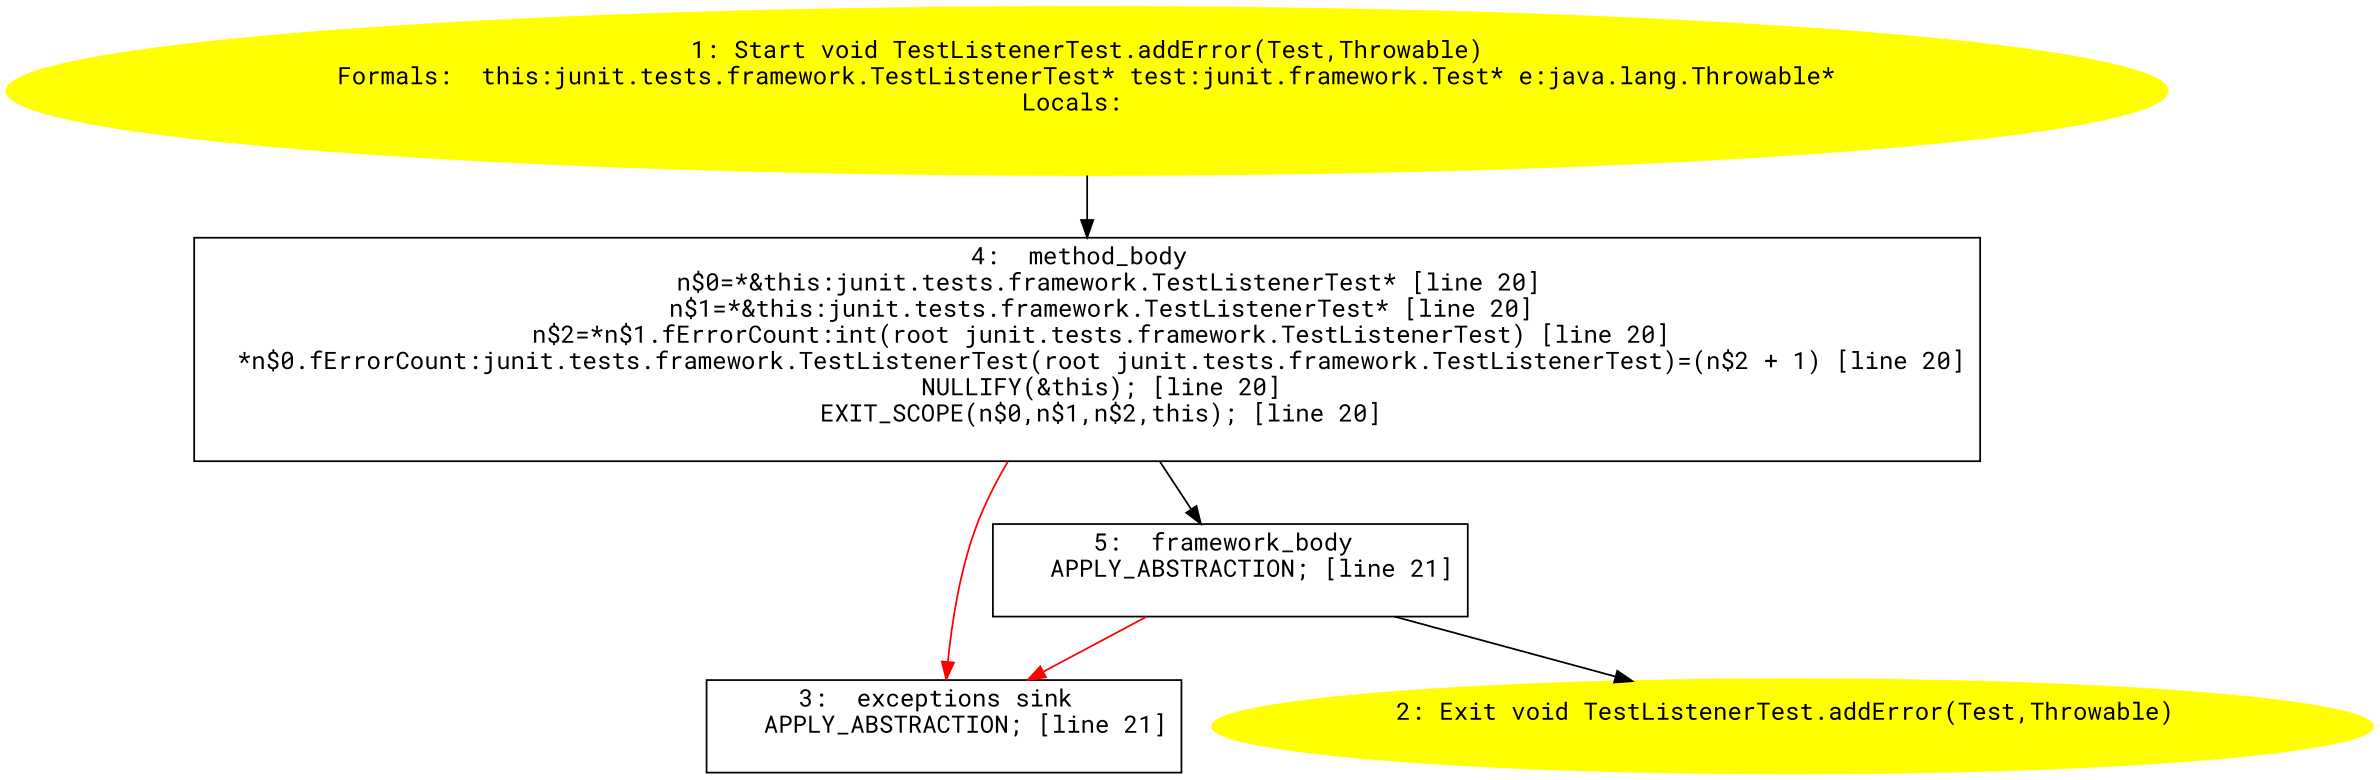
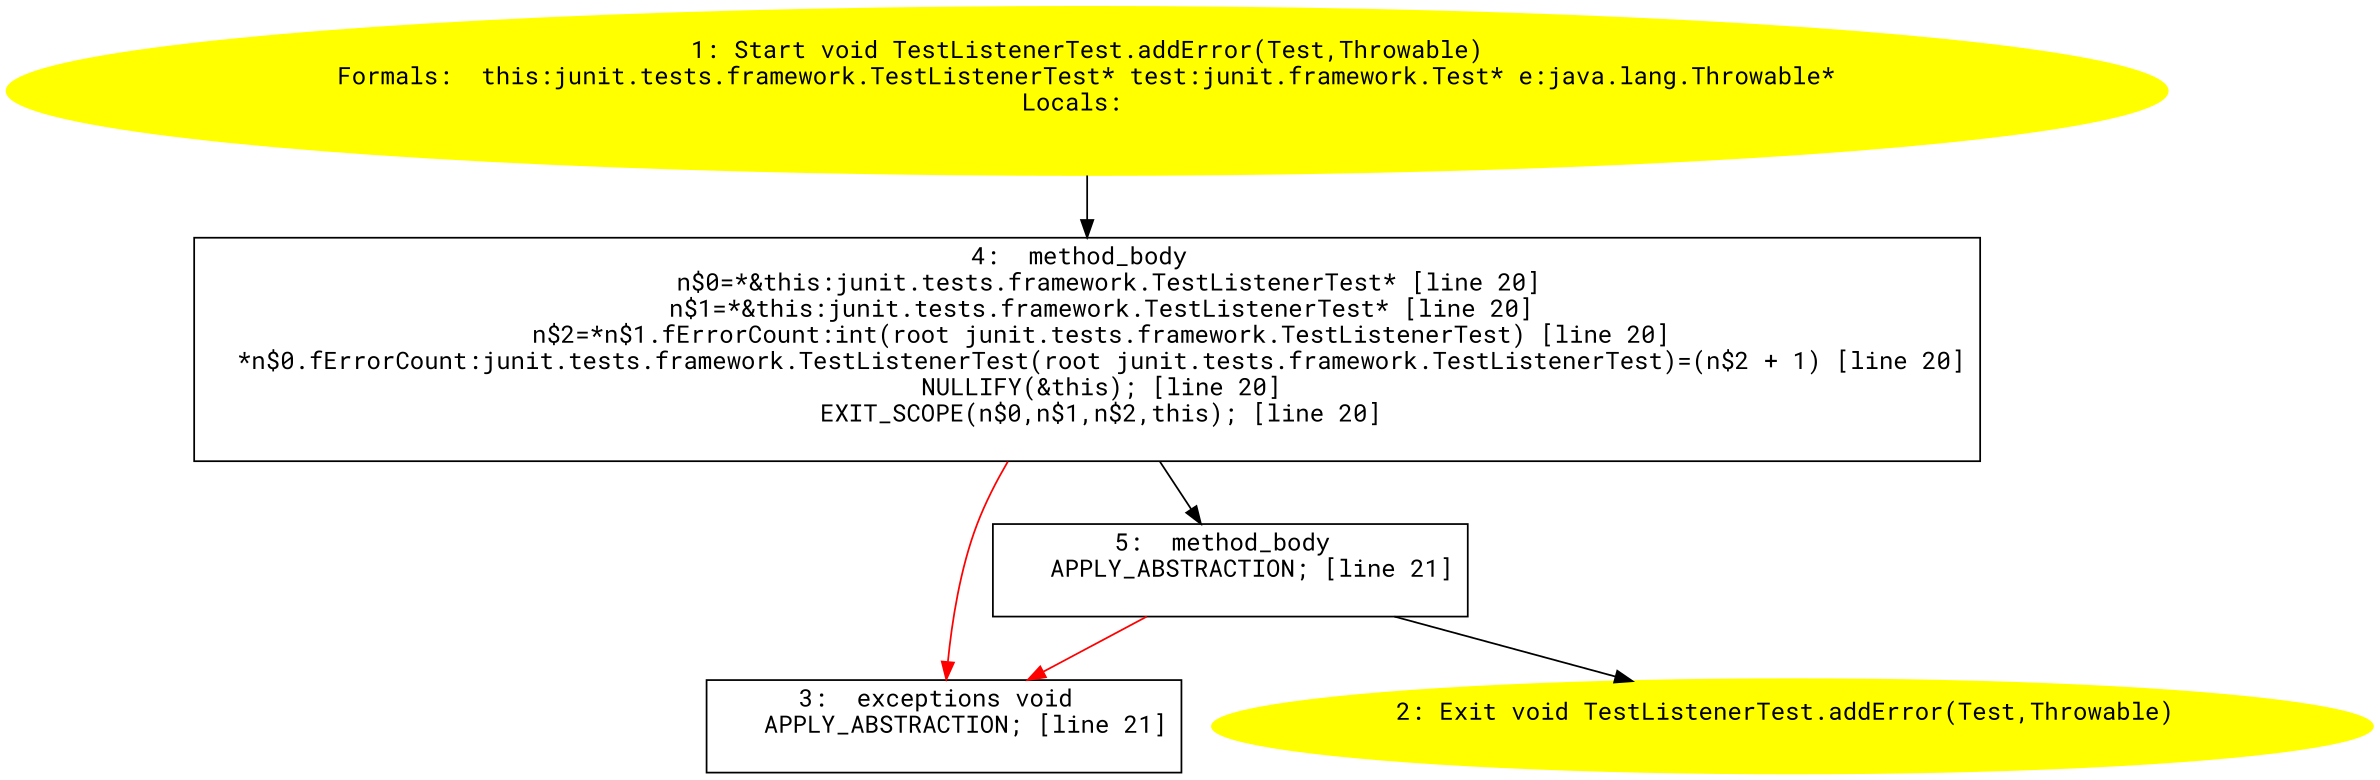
node "5:  framework_body APPLY_ABSTRACTION; [line 21]": label "5:  framework_body APPLY_ABSTRACTION; [line 21]" -> "5:  method_body APPLY_ABSTRACTION; [line 21]"
node "3:  exceptions sink APPLY_ABSTRACTION; [line 21]": label "3:  exceptions sink APPLY_ABSTRACTION; [line 21]" -> "3:  exceptions void APPLY_ABSTRACTION; [line 21]"
